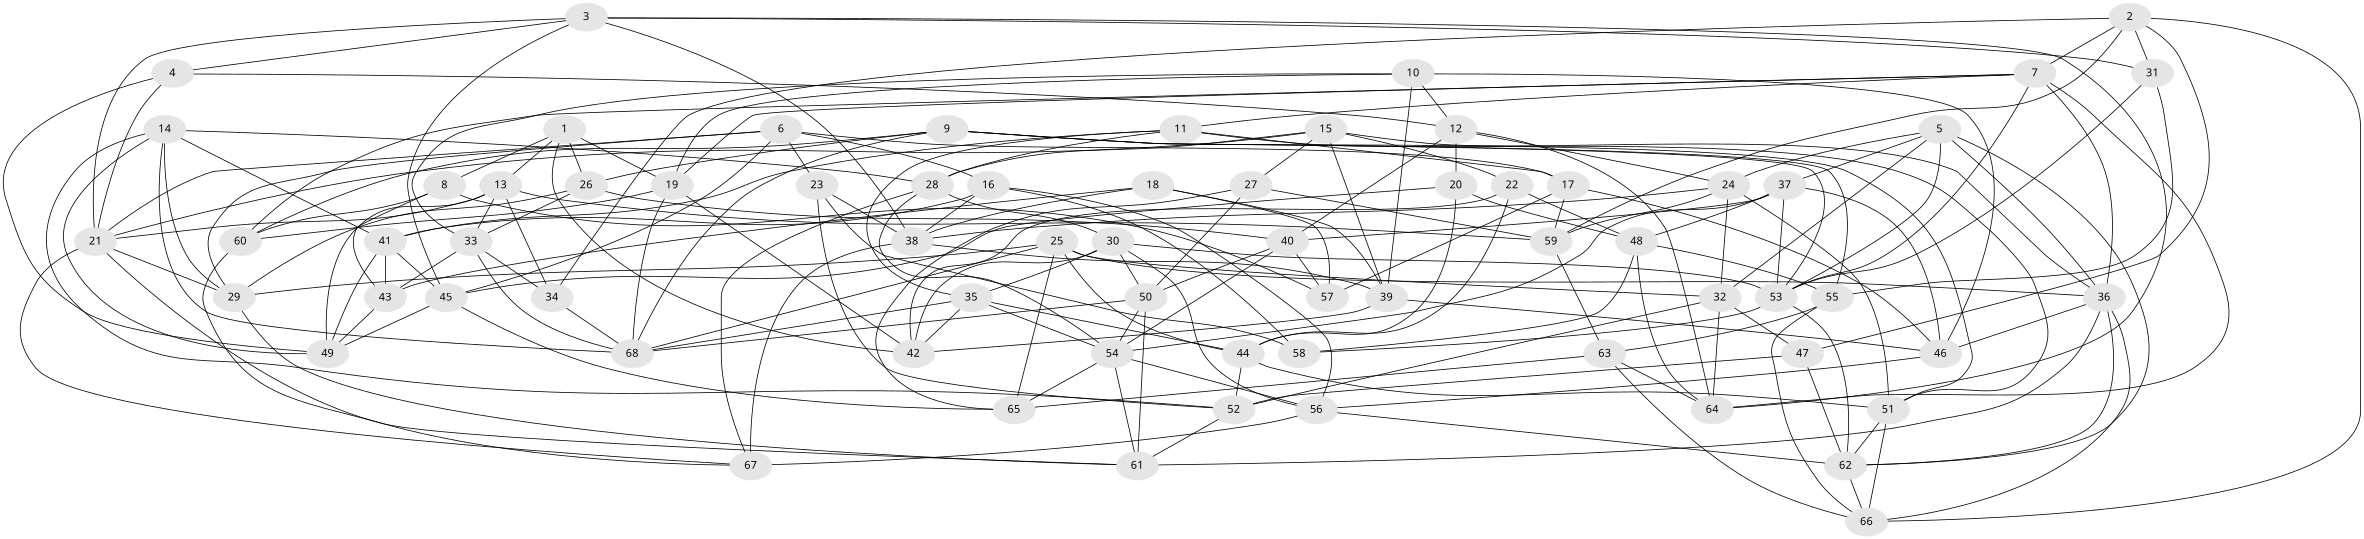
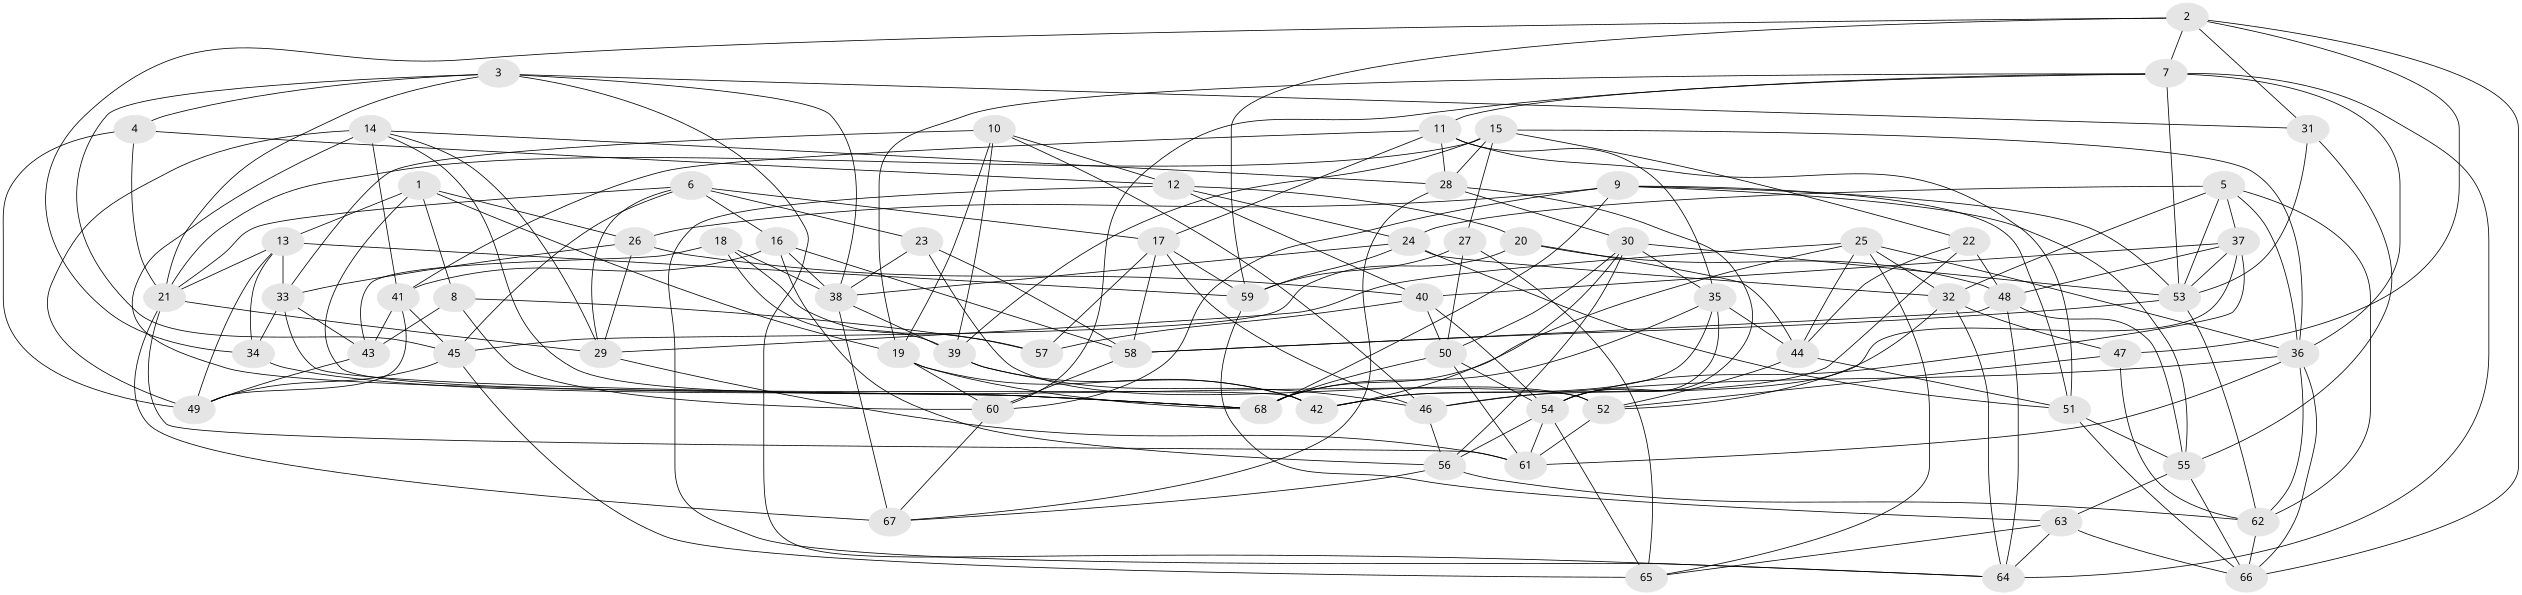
edge "17" -- "58": added
edge "58" -- "60": added
edge "51" -- "62": now "51" -- "55"
